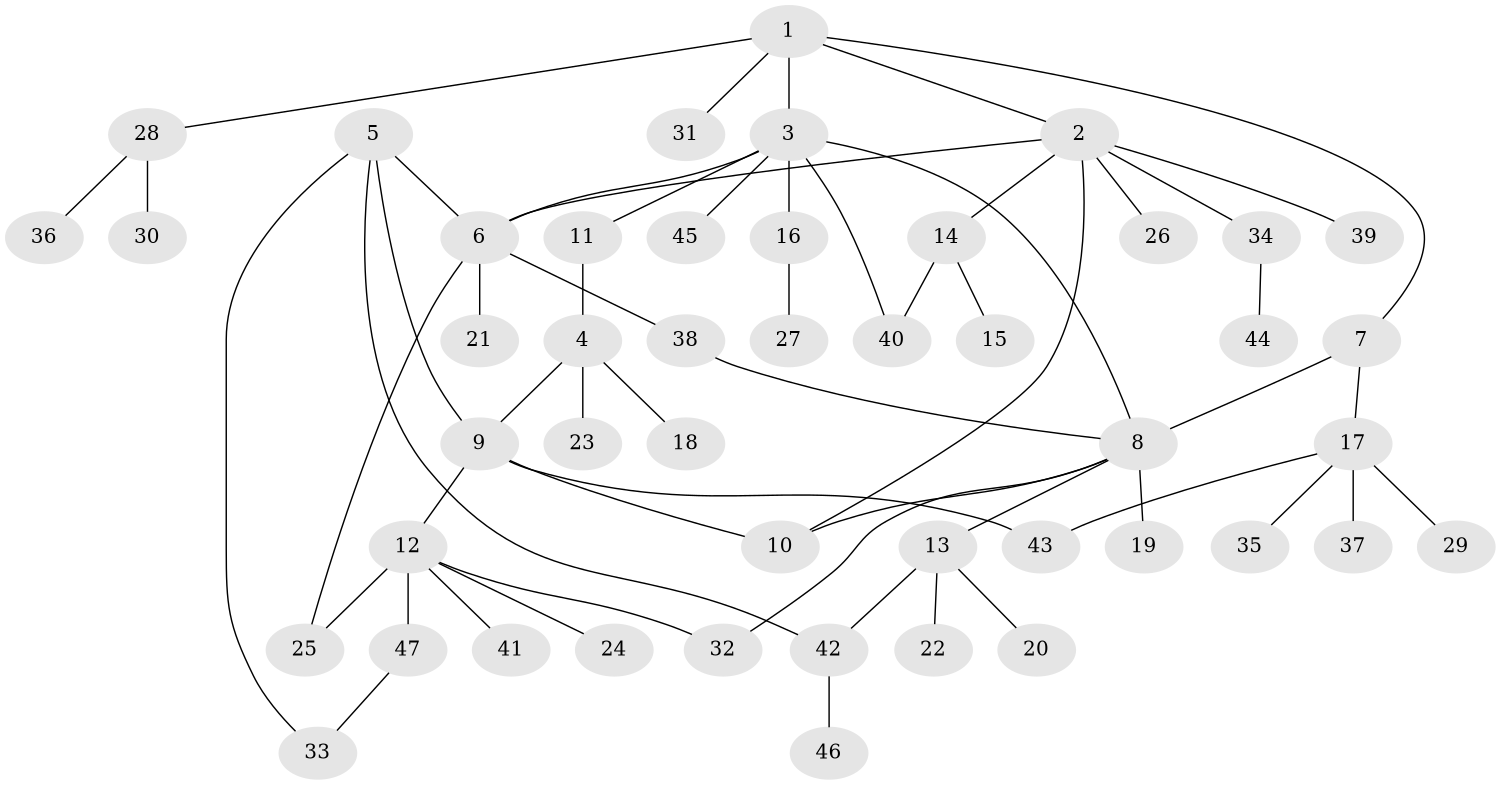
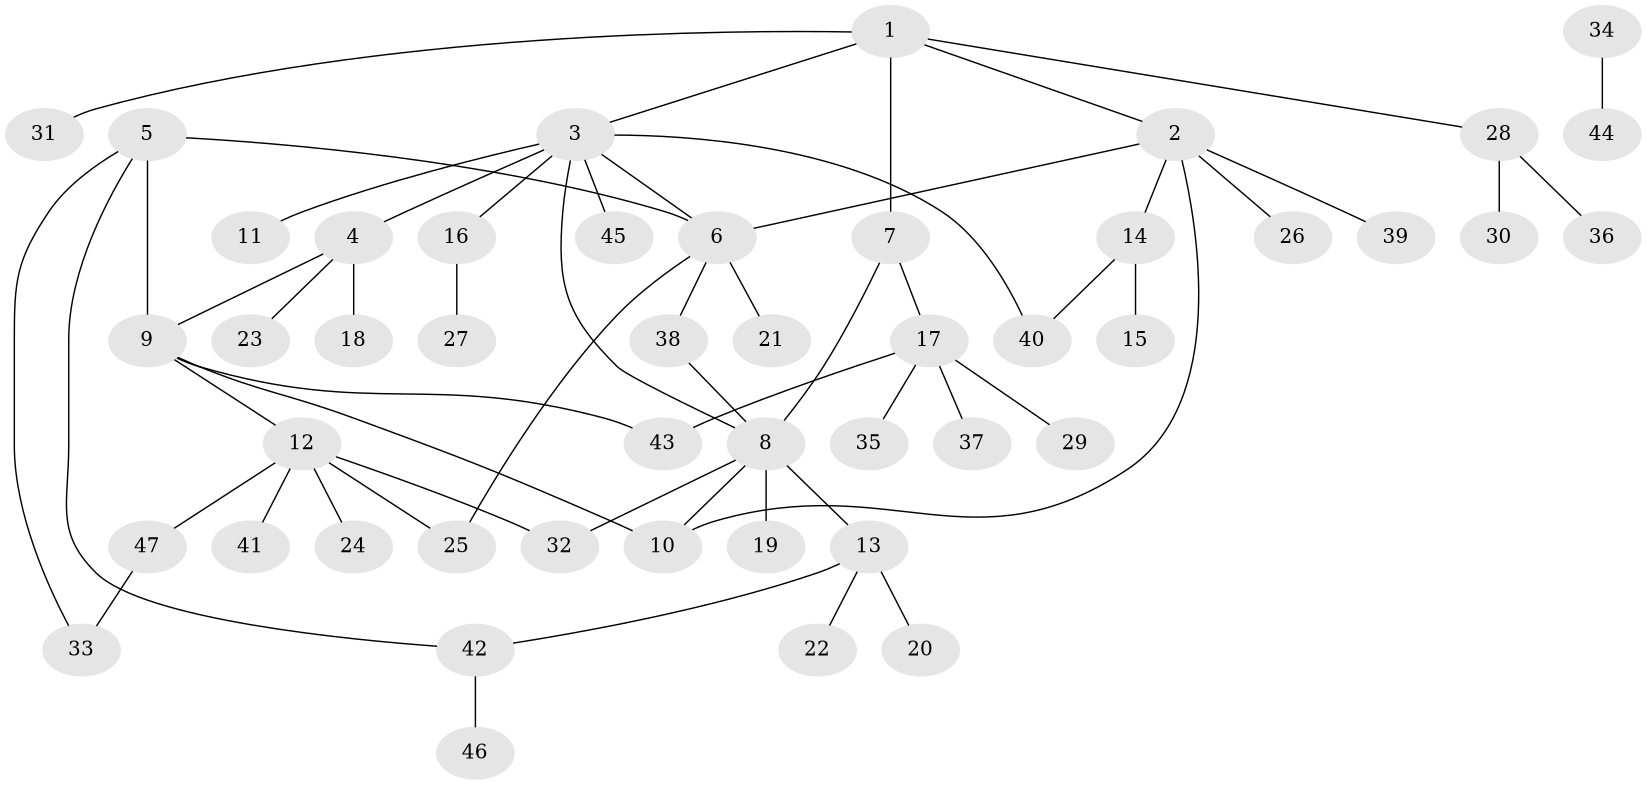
edge "2" -- "34": removed
edge "11" -- "4": now "3" -- "4"
